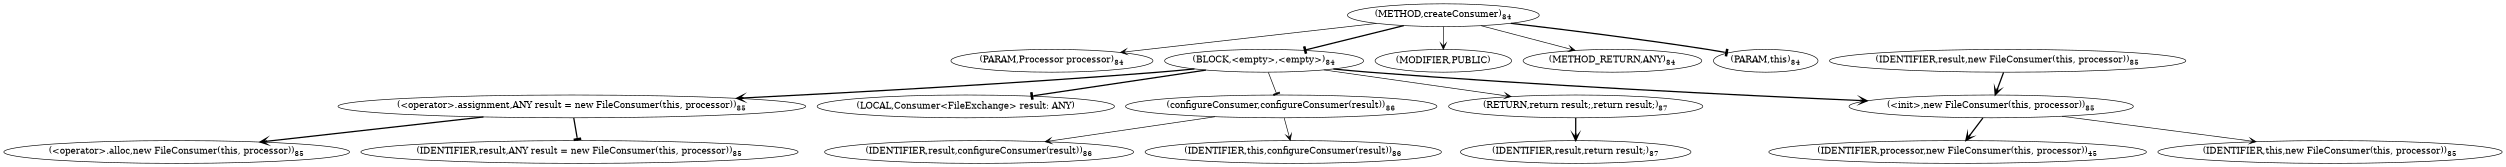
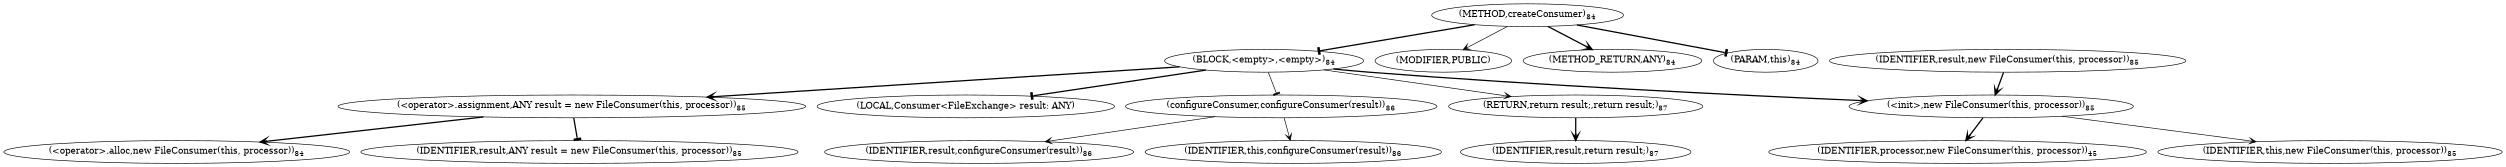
edge "(METHOD,createConsumer)" -> "(METHOD_RETURN,ANY)": style solid -> bold
node "(PARAM,Processor processor)": removed
node "(<operator>.alloc,new FileConsumer(this, processor))": text "85" -> "84"
